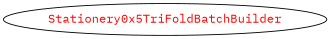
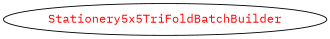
node "Stationery0x5TriFoldBatchBuilder": label "Stationery0x5TriFoldBatchBuilder" -> "Stationery5x5TriFoldBatchBuilder"
